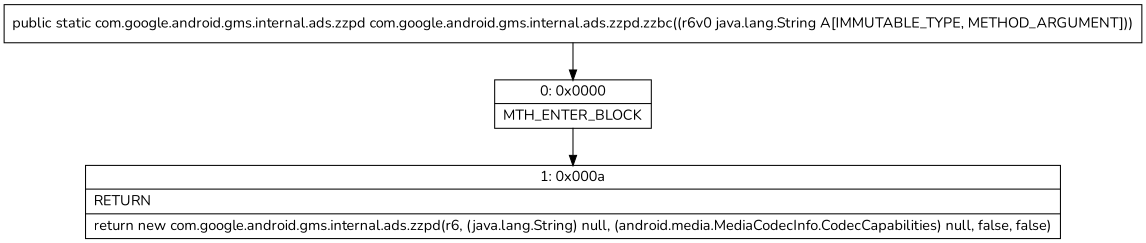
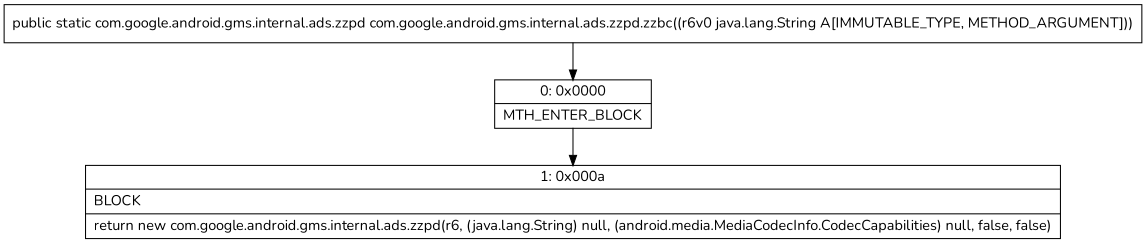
node "1: 0x000a": text "RETURN" -> "BLOCK"
